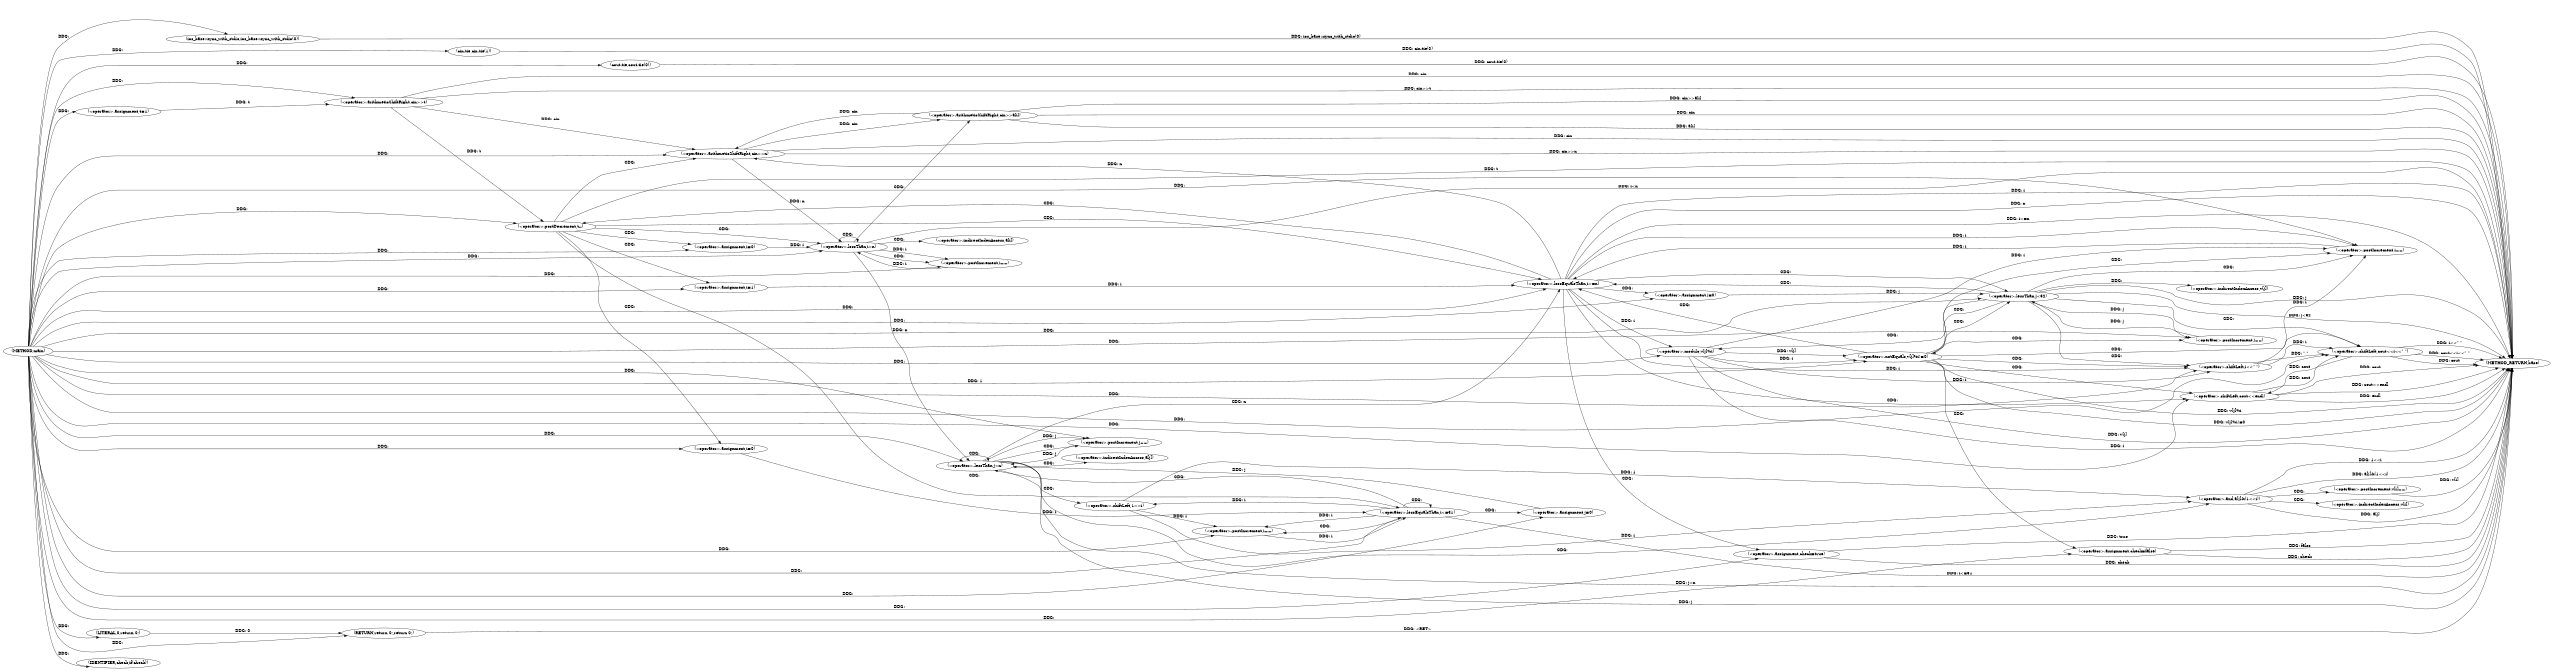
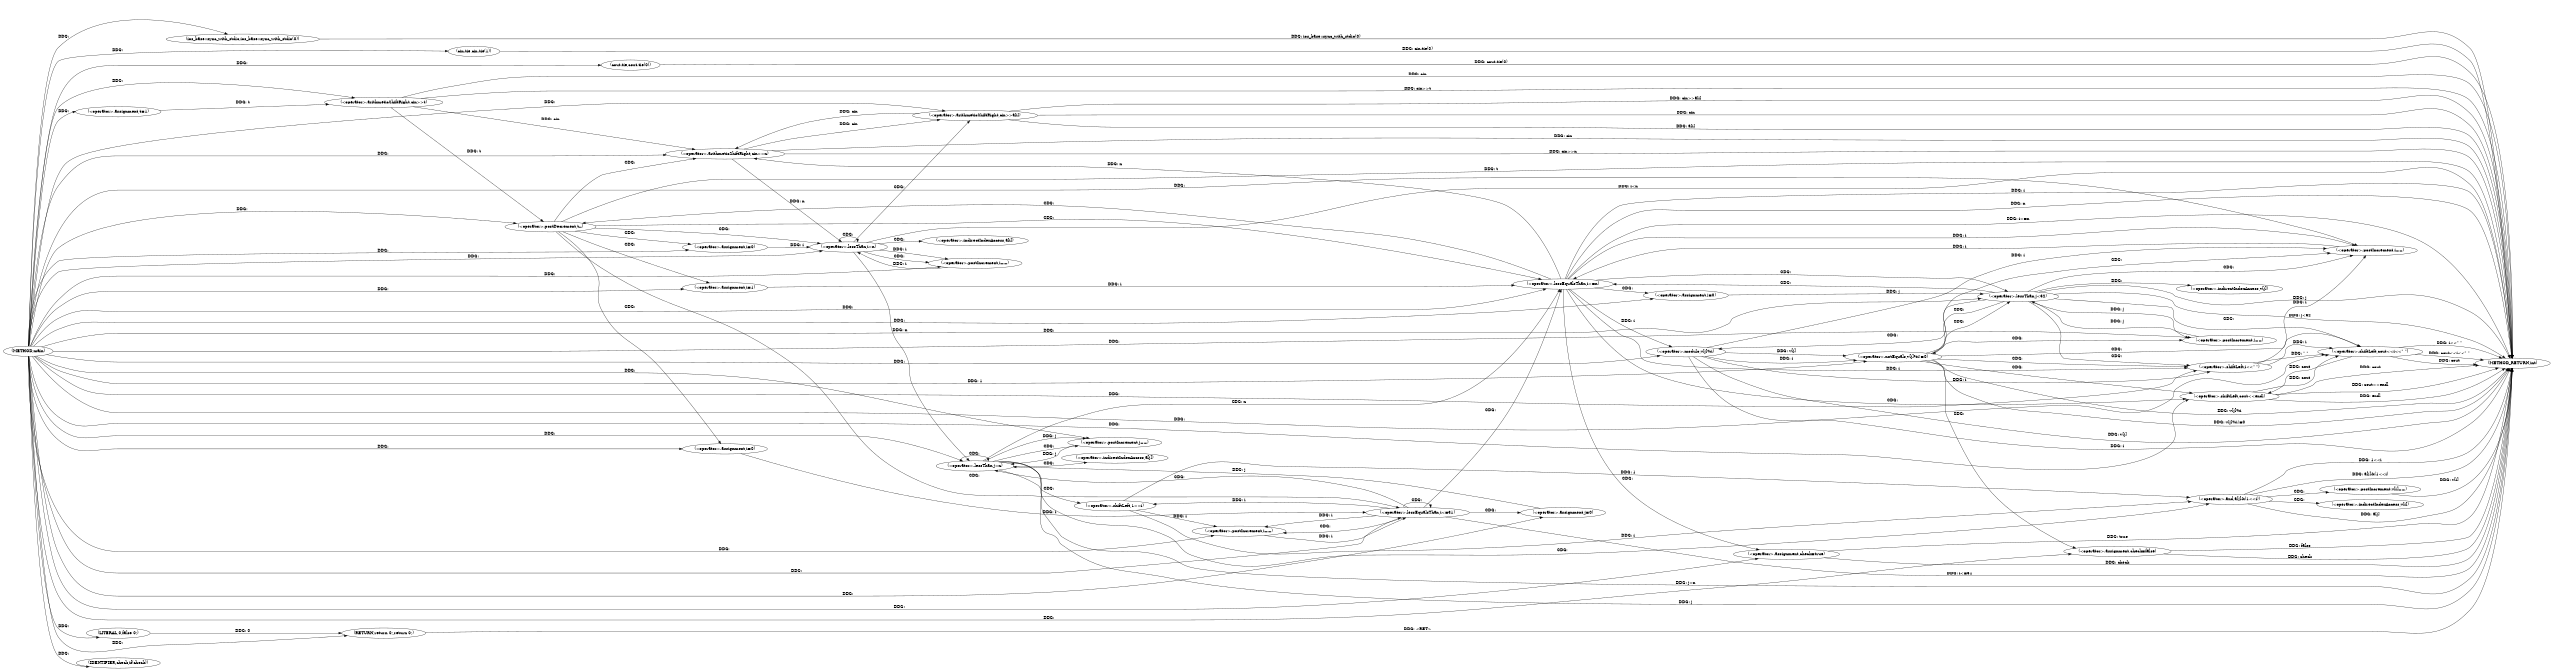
edge "(METHOD,main)" -> "(<operator>.arithmeticShiftRight,cin>>a[i])": added, label "DDG:"
edge "(<operator>.notEquals,v[j]%i!=0)" -> "(<operator>.lessEqualsThan,i<=n)": now "(<operator>.lessEqualsThan,i<=31)" -> "(<operator>.lessEqualsThan,i<=n)"
node "(METHOD_RETURN,base)": label "(METHOD_RETURN,base)" -> "(METHOD_RETURN,int)"
node "(LITERAL,0,return 0;)": label "(LITERAL,0,return 0;)" -> "(LITERAL,0,false 0;)"
